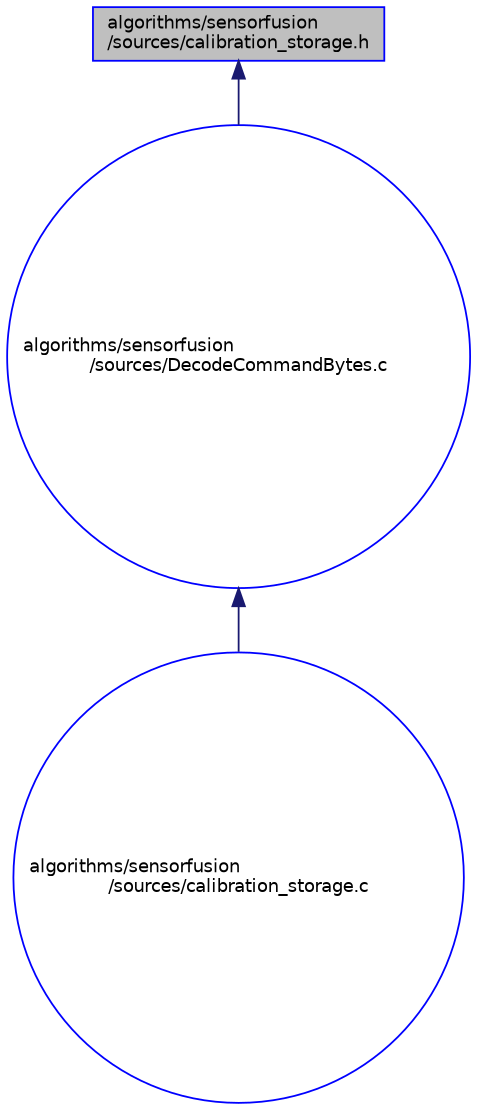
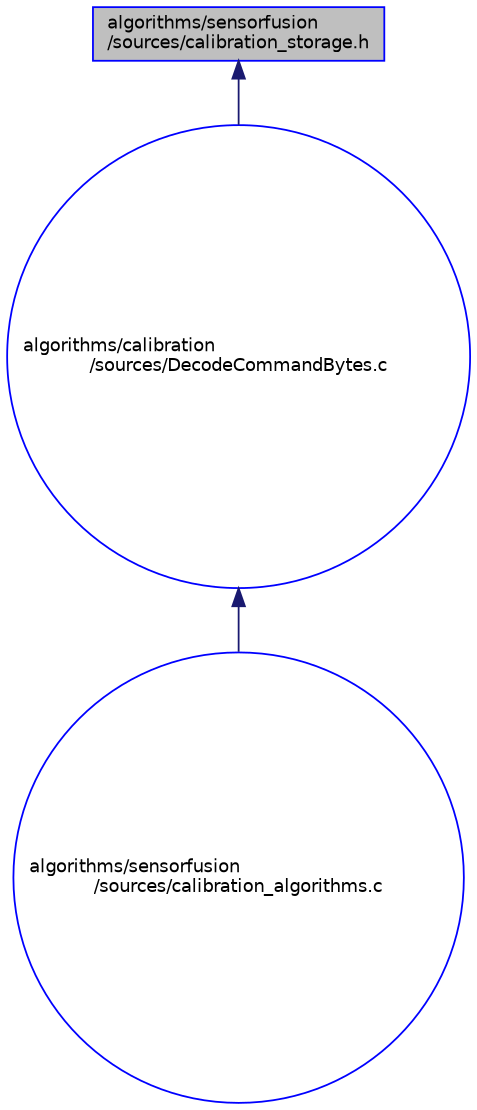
node "algorithms/sensorfusion /sources/DecodeCommandBytes.c": label "algorithms/sensorfusion /sources/DecodeCommandBytes.c" -> "algorithms/calibration /sources/DecodeCommandBytes.c"
node "algorithms/sensorfusion /sources/calibration_storage.c": label "algorithms/sensorfusion /sources/calibration_storage.c" -> "algorithms/sensorfusion /sources/calibration_algorithms.c"
